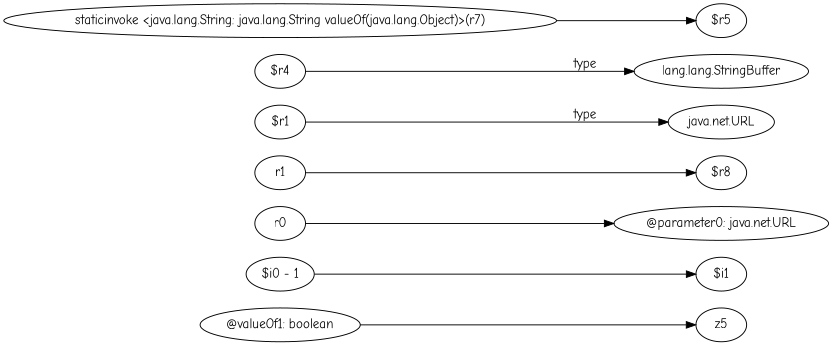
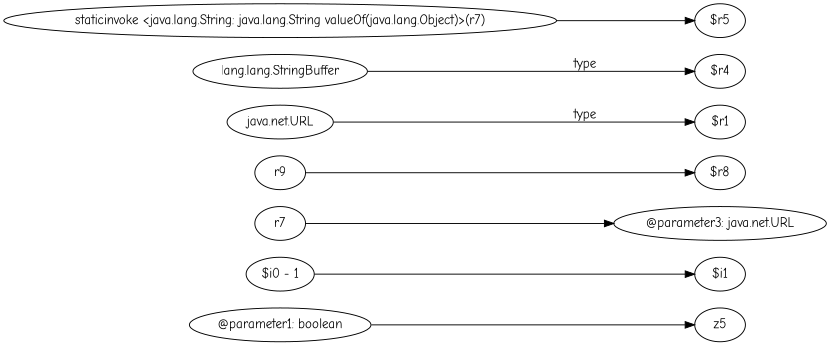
edge "$r4" -> "lang.lang.StringBuffer": reversed
edge "$r1" -> "java.net.URL": reversed
node "r1": label "r1" -> "r9"
node "r0": label "r0" -> "r7"
node "@parameter0: java.net.URL": label "@parameter0: java.net.URL" -> "@parameter3: java.net.URL"
node "@valueOf1: boolean": label "@valueOf1: boolean" -> "@parameter1: boolean"
